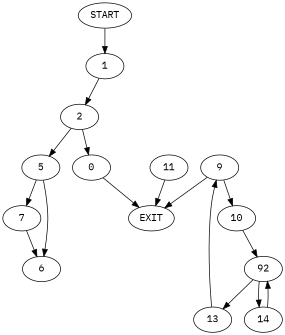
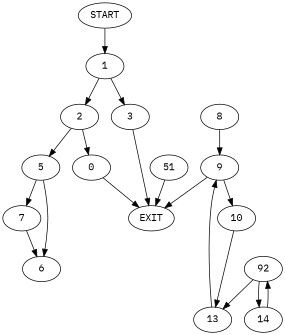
node "3": added
node "8": added
node "11": label "11" -> "51"
edge "10" -> "92": now "10" -> "13"
